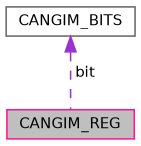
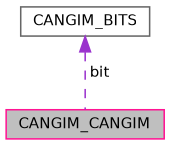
node "CANGIM_REG": label "CANGIM_REG" -> "CANGIM_CANGIM"
